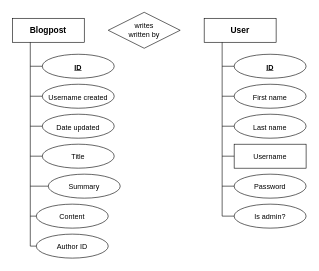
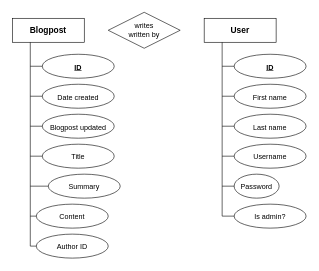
node "Username created": label "Username created" -> "Date created"
node "Date updated": label "Date updated" -> "Blogpost updated"
node "Username": shape rectangle -> ellipse
node "Password": size 72x24 -> 45x24
